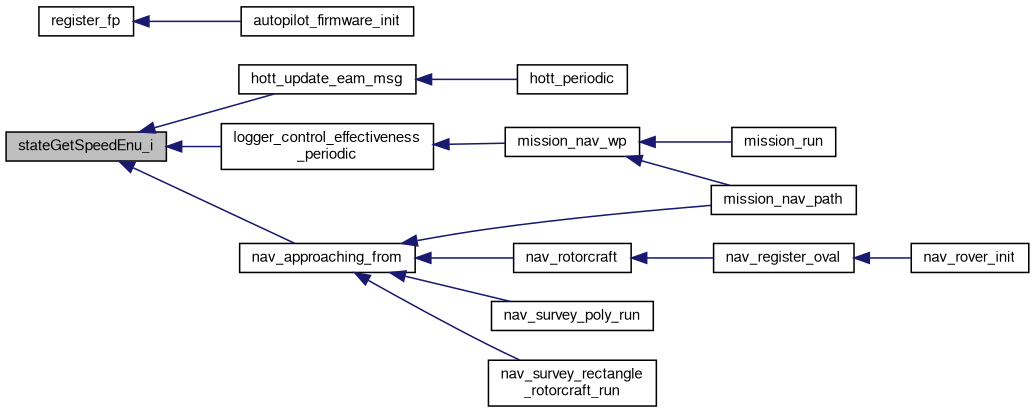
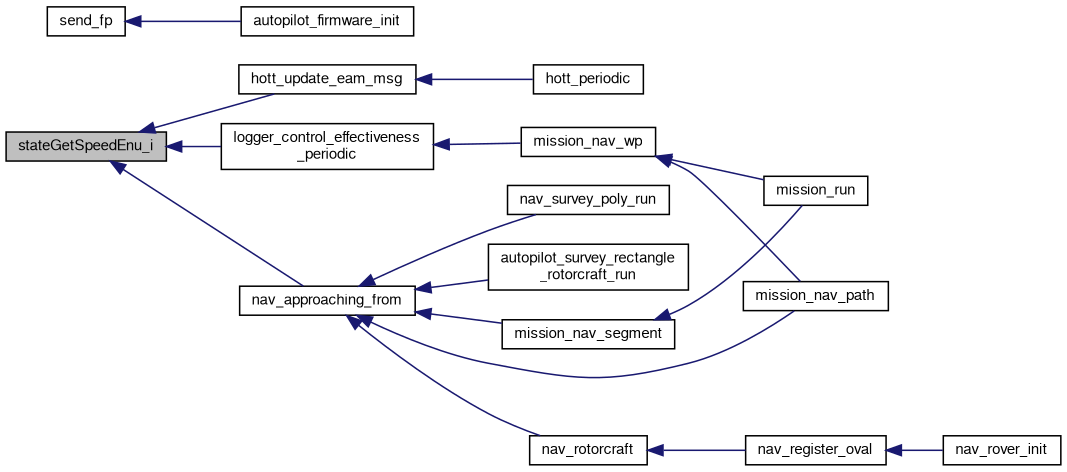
node "register_fp": label "register_fp" -> "send_fp"
node "mission_nav_segment": added
node "nav_survey_rectangle _rotorcraft_run": label "nav_survey_rectangle _rotorcraft_run" -> "autopilot_survey_rectangle _rotorcraft_run"
